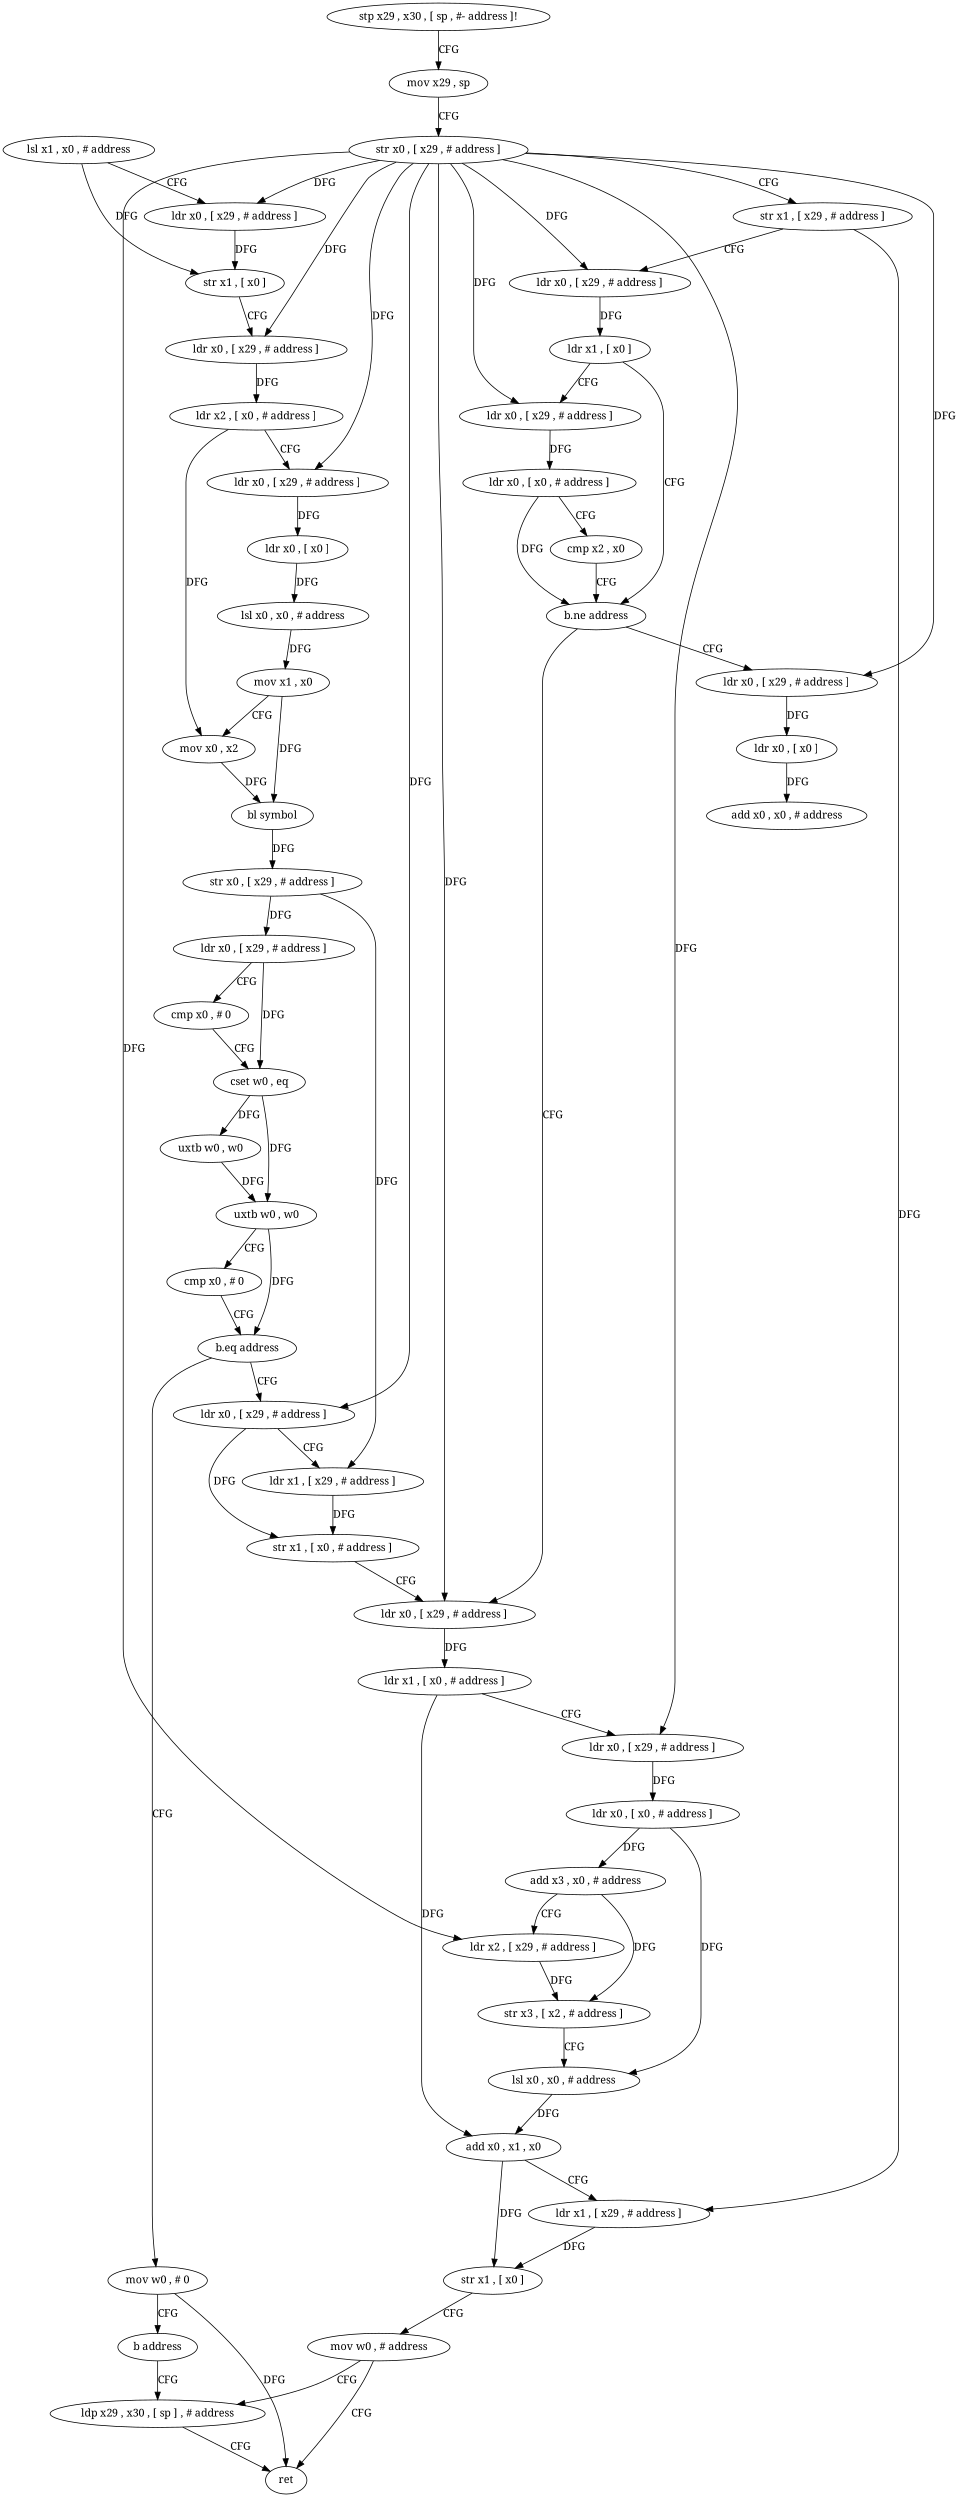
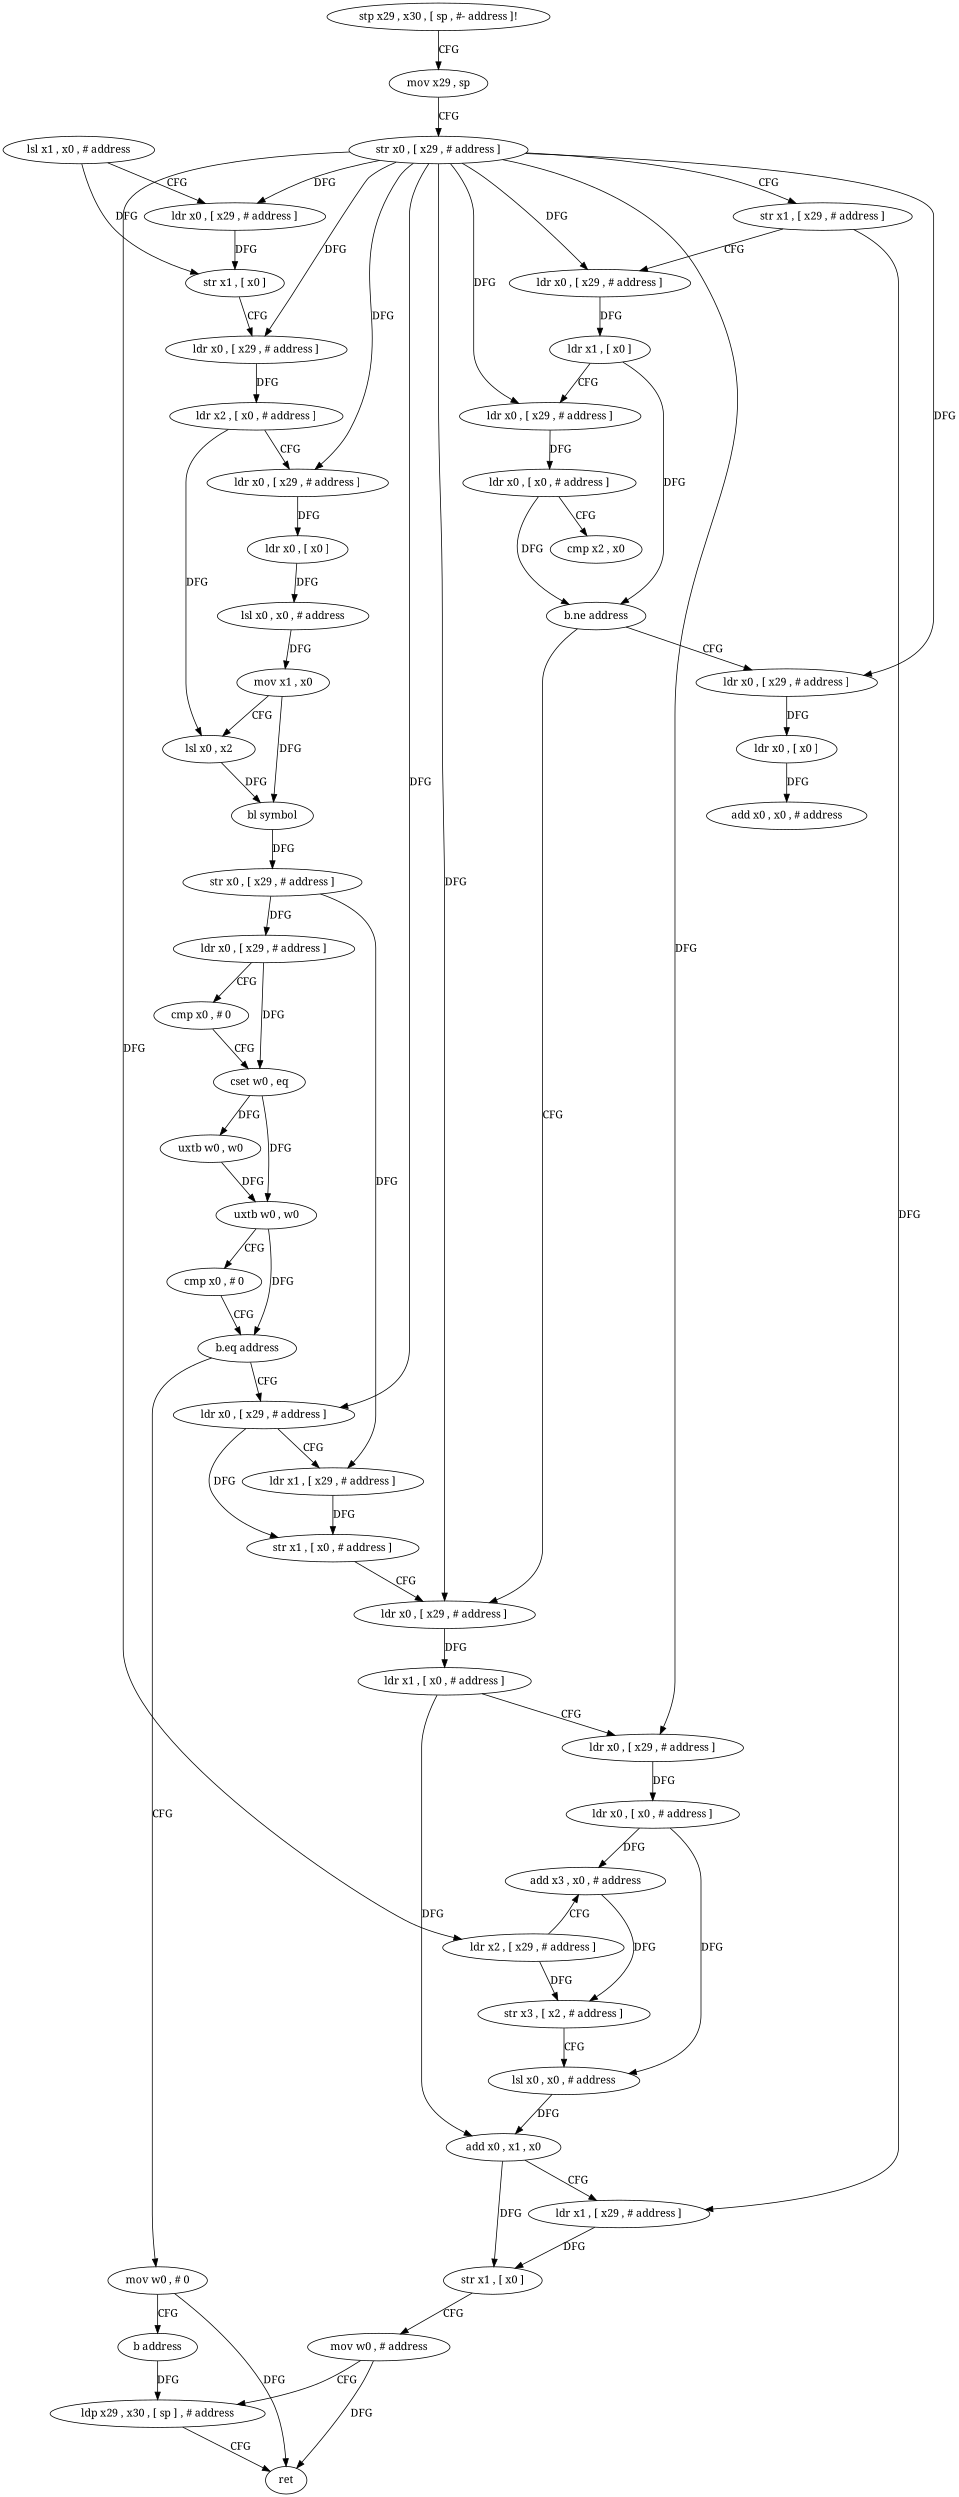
edge "ldr x1 , [ x0 ]" -> "b.ne address": label "CFG" -> "DFG"
edge "cmp x2 , x0" -> "b.ne address": removed, label "CFG"
node "mov x0 , x2": label "mov x0 , x2" -> "lsl x0 , x2"
edge "add x3 , x0 , # address" -> "ldr x2 , [ x29 , # address ]": reversed
edge "b address" -> "ldp x29 , x30 , [ sp ] , # address": label "CFG" -> "DFG"
edge "mov w0 , # address" -> "ret": label "CFG" -> "DFG"
